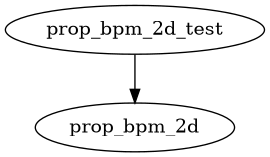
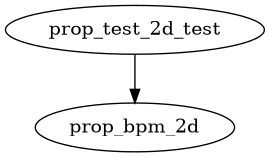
node "prop_bpm_2d_test": label "prop_bpm_2d_test" -> "prop_test_2d_test"
